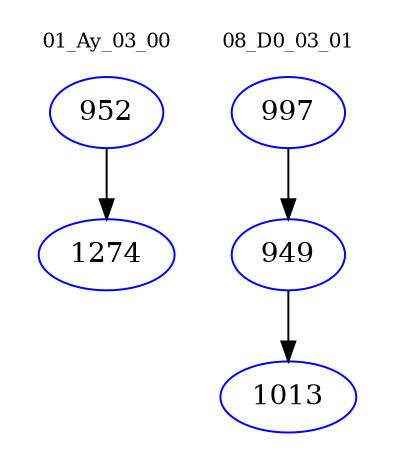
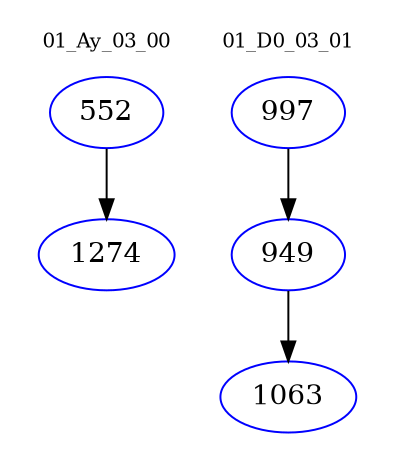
cluster "08_D0_03_01": label "08_D0_03_01" -> "01_D0_03_01"
node "952": label "952" -> "552"
node "1013": label "1013" -> "1063"
